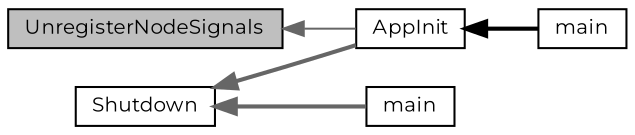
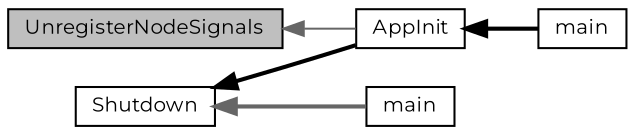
edge "AppInit" -> "Shutdown": color gray40 -> black
